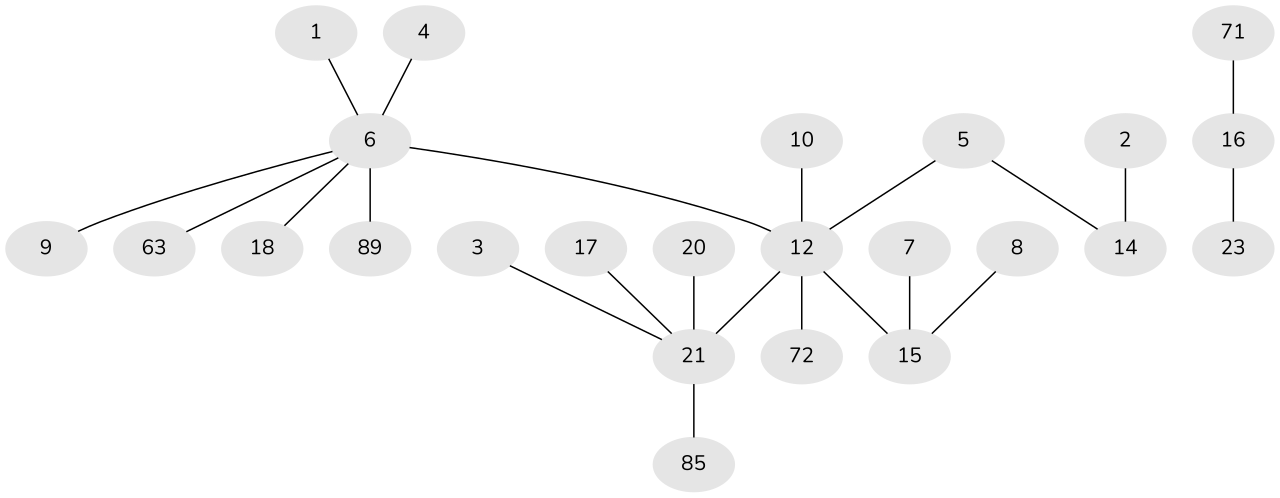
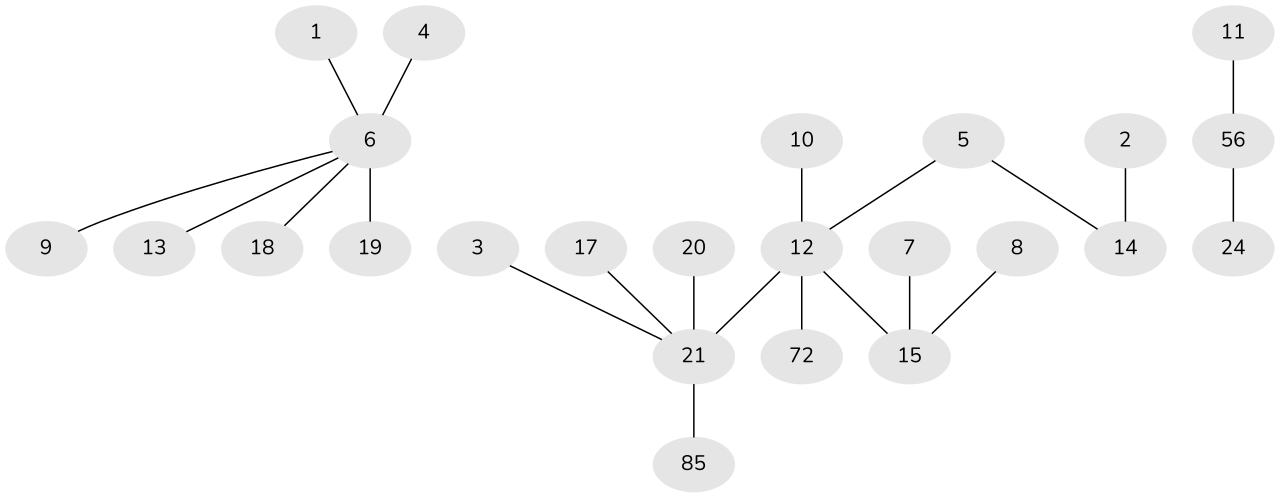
node "71": label "71" -> "11"
node "16": label "16" -> "56"
edge "6" -- "12": removed
node "63": label "63" -> "13"
node "89": label "89" -> "19"
node "23": label "23" -> "24"
